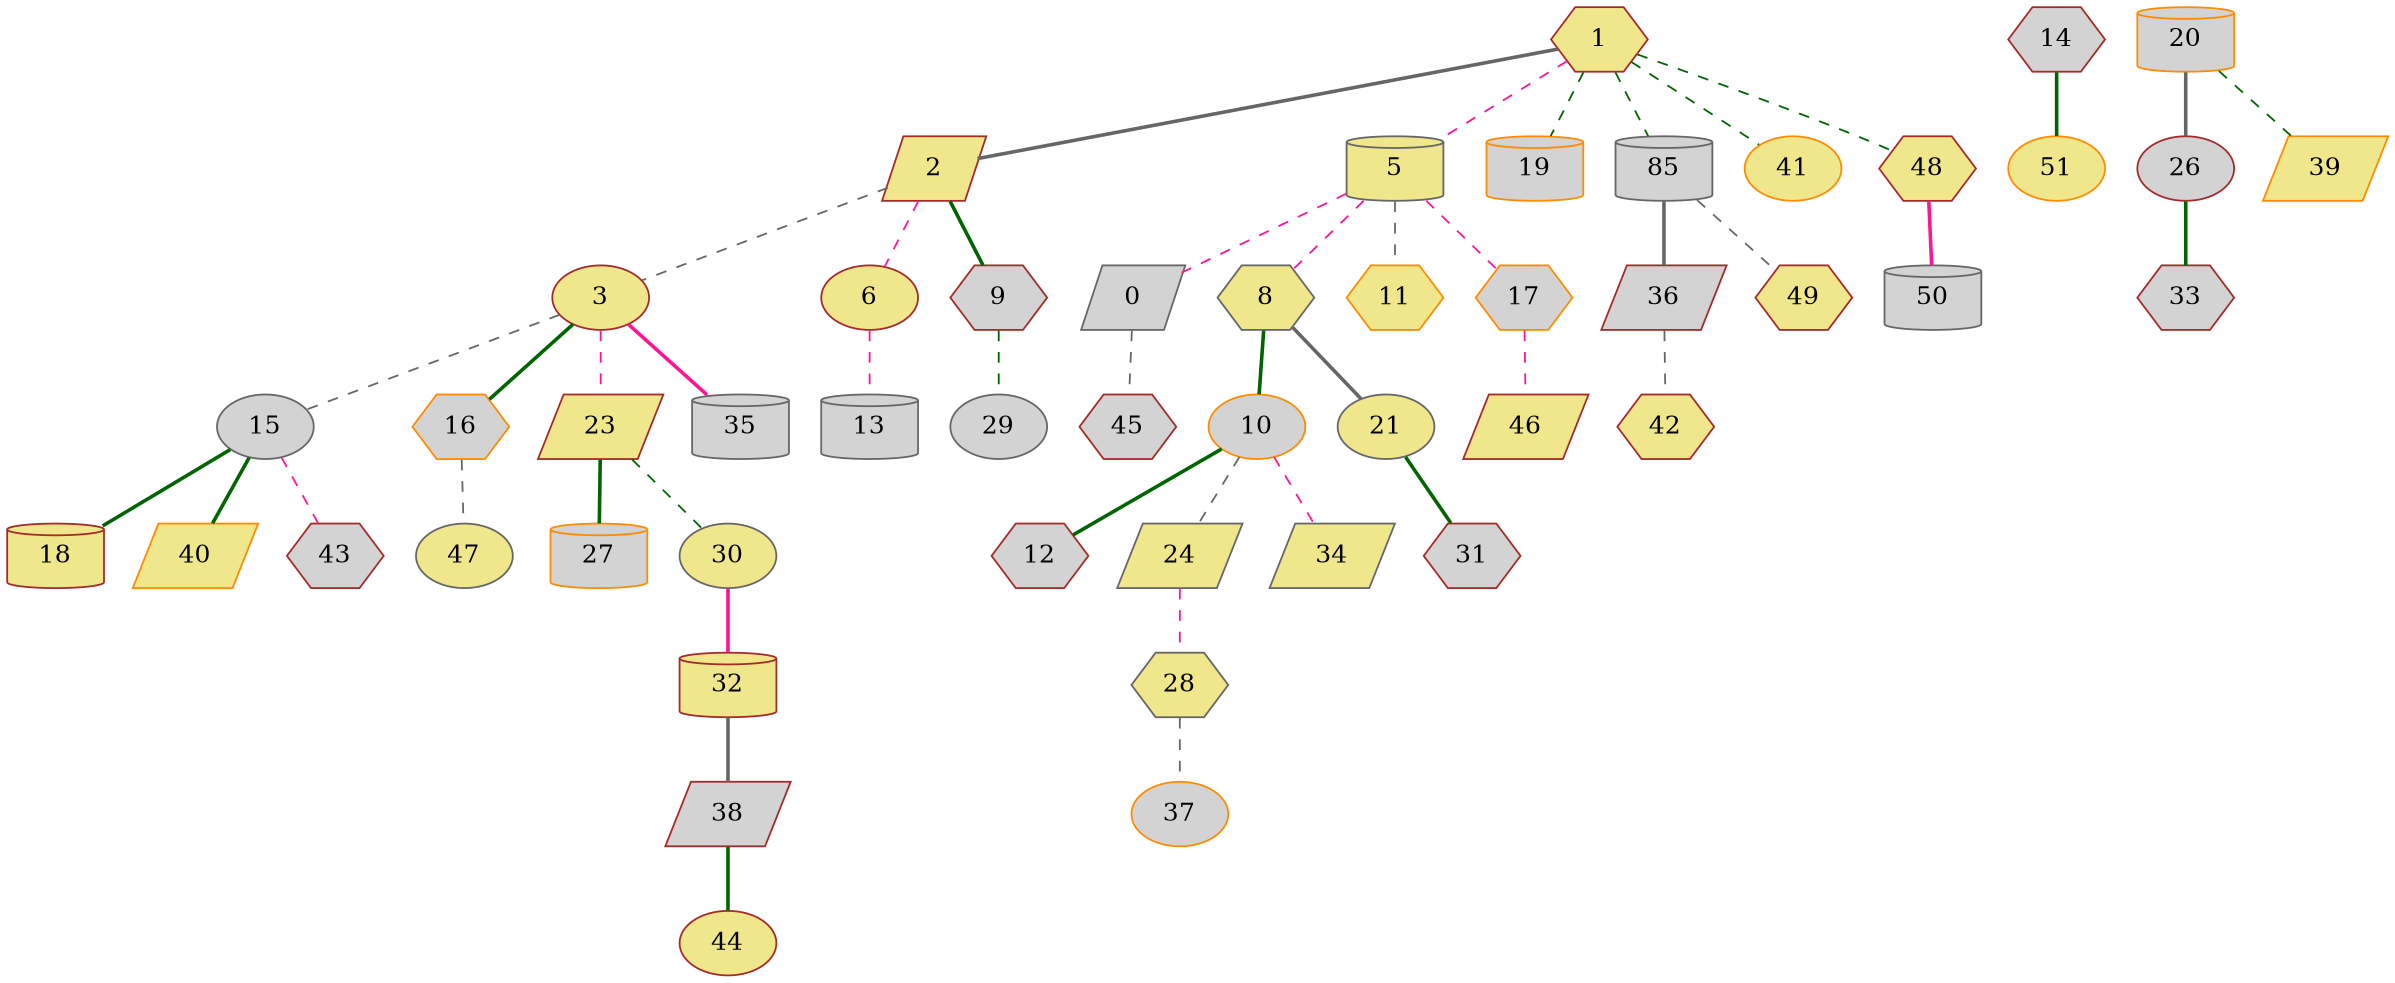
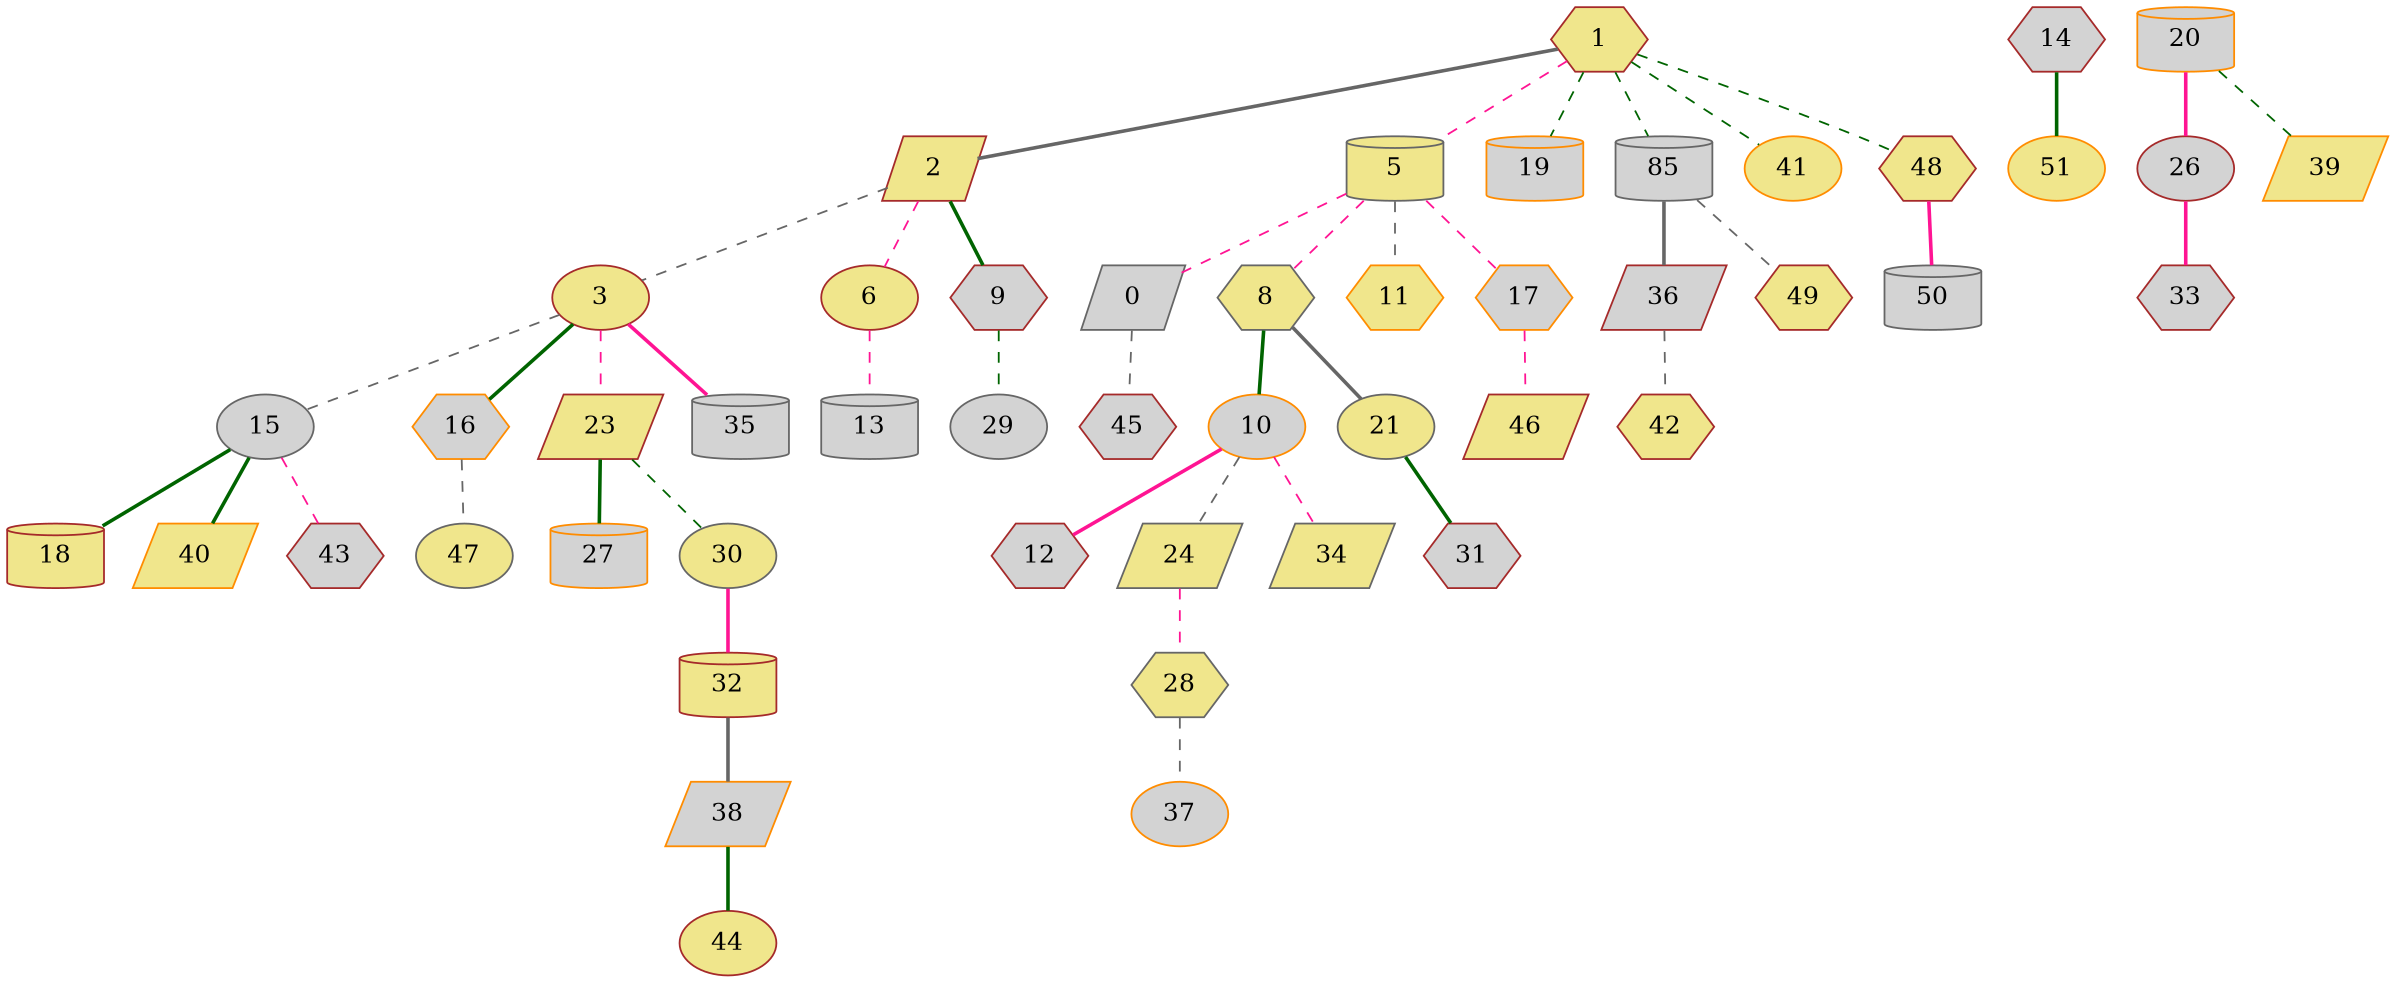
edge "20" -- "26": color gray40 -> deeppink
edge "26" -- "33": color darkgreen -> deeppink
edge "10" -- "12": color darkgreen -> deeppink
node "38": color brown -> darkorange
